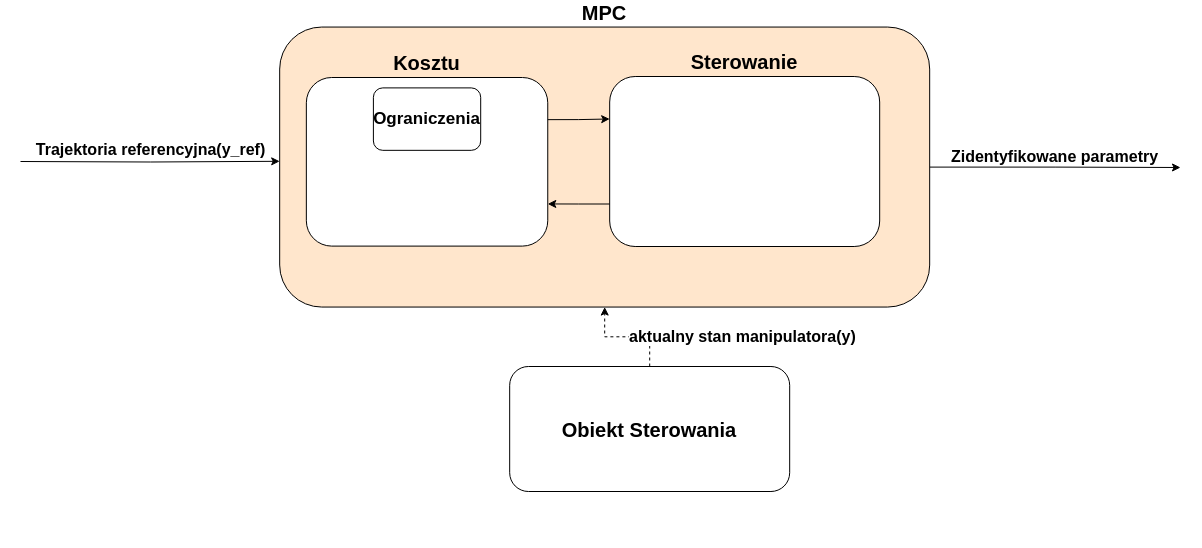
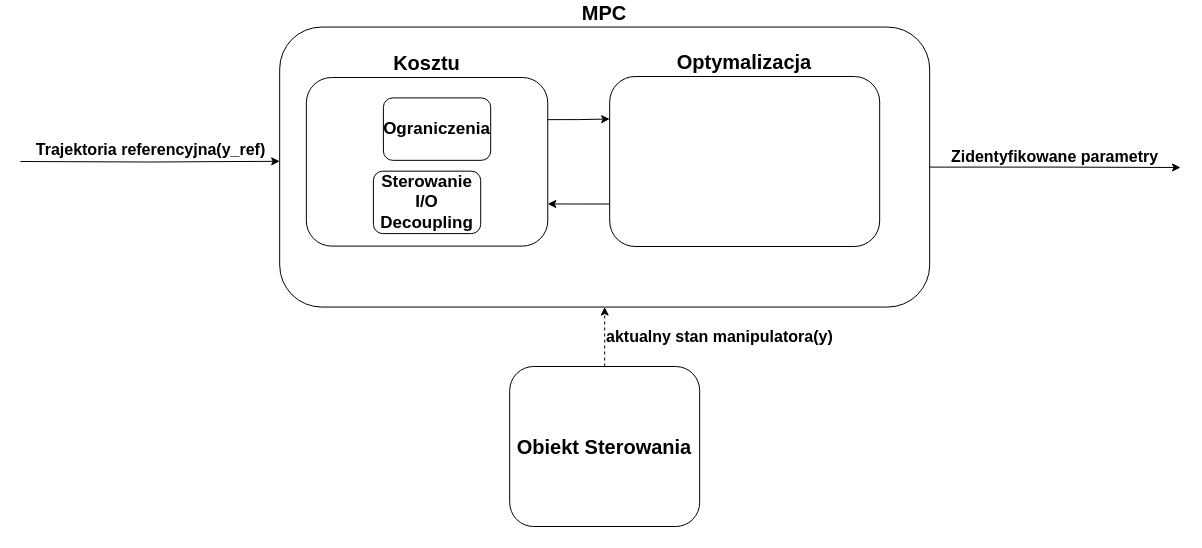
node "Sterowanie": label "Sterowanie" -> "Optymalizacja"
node "Ograniczenia": moved (427, 119) -> (437, 129)
node "MPC": fillcolor #ffe6cc -> #ffffff
node "Sterowanie I/O Decoupling": added
node "Obiekt Sterowania": size 280x125 -> 190x160
